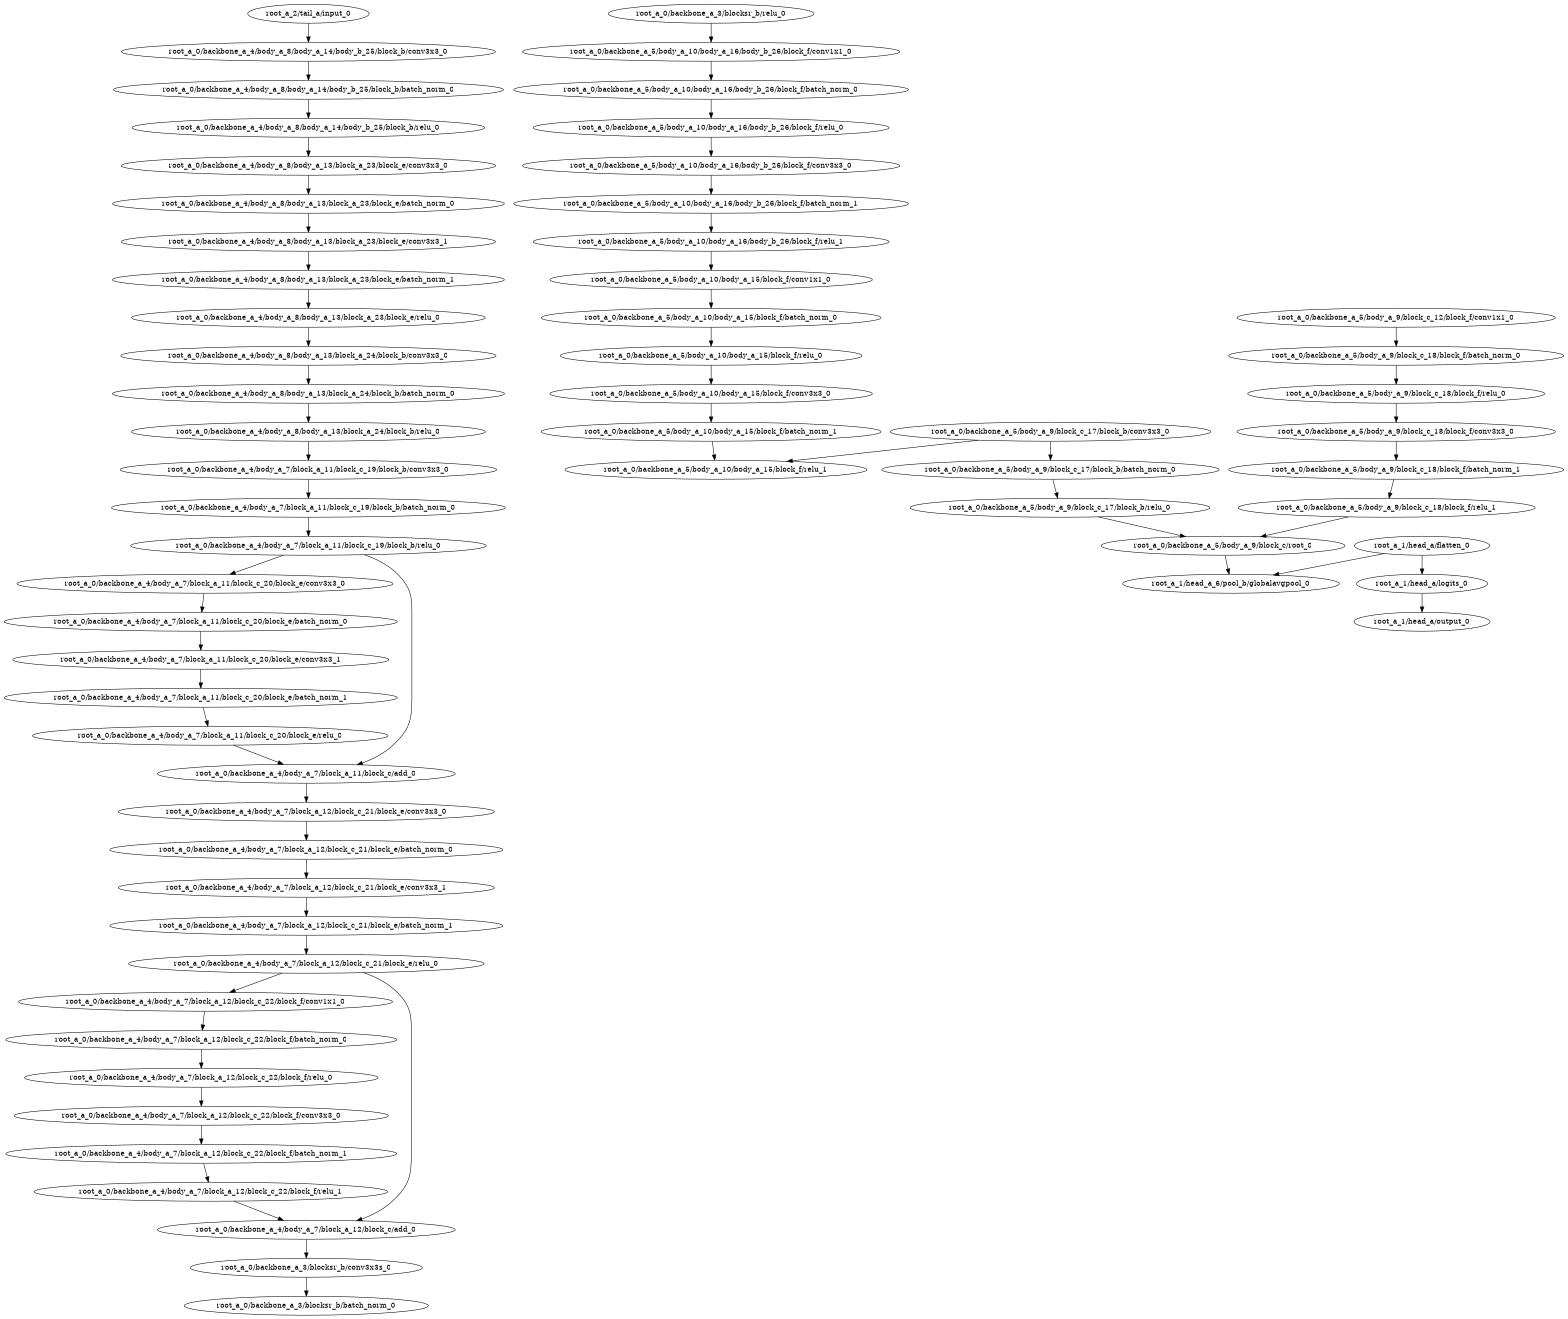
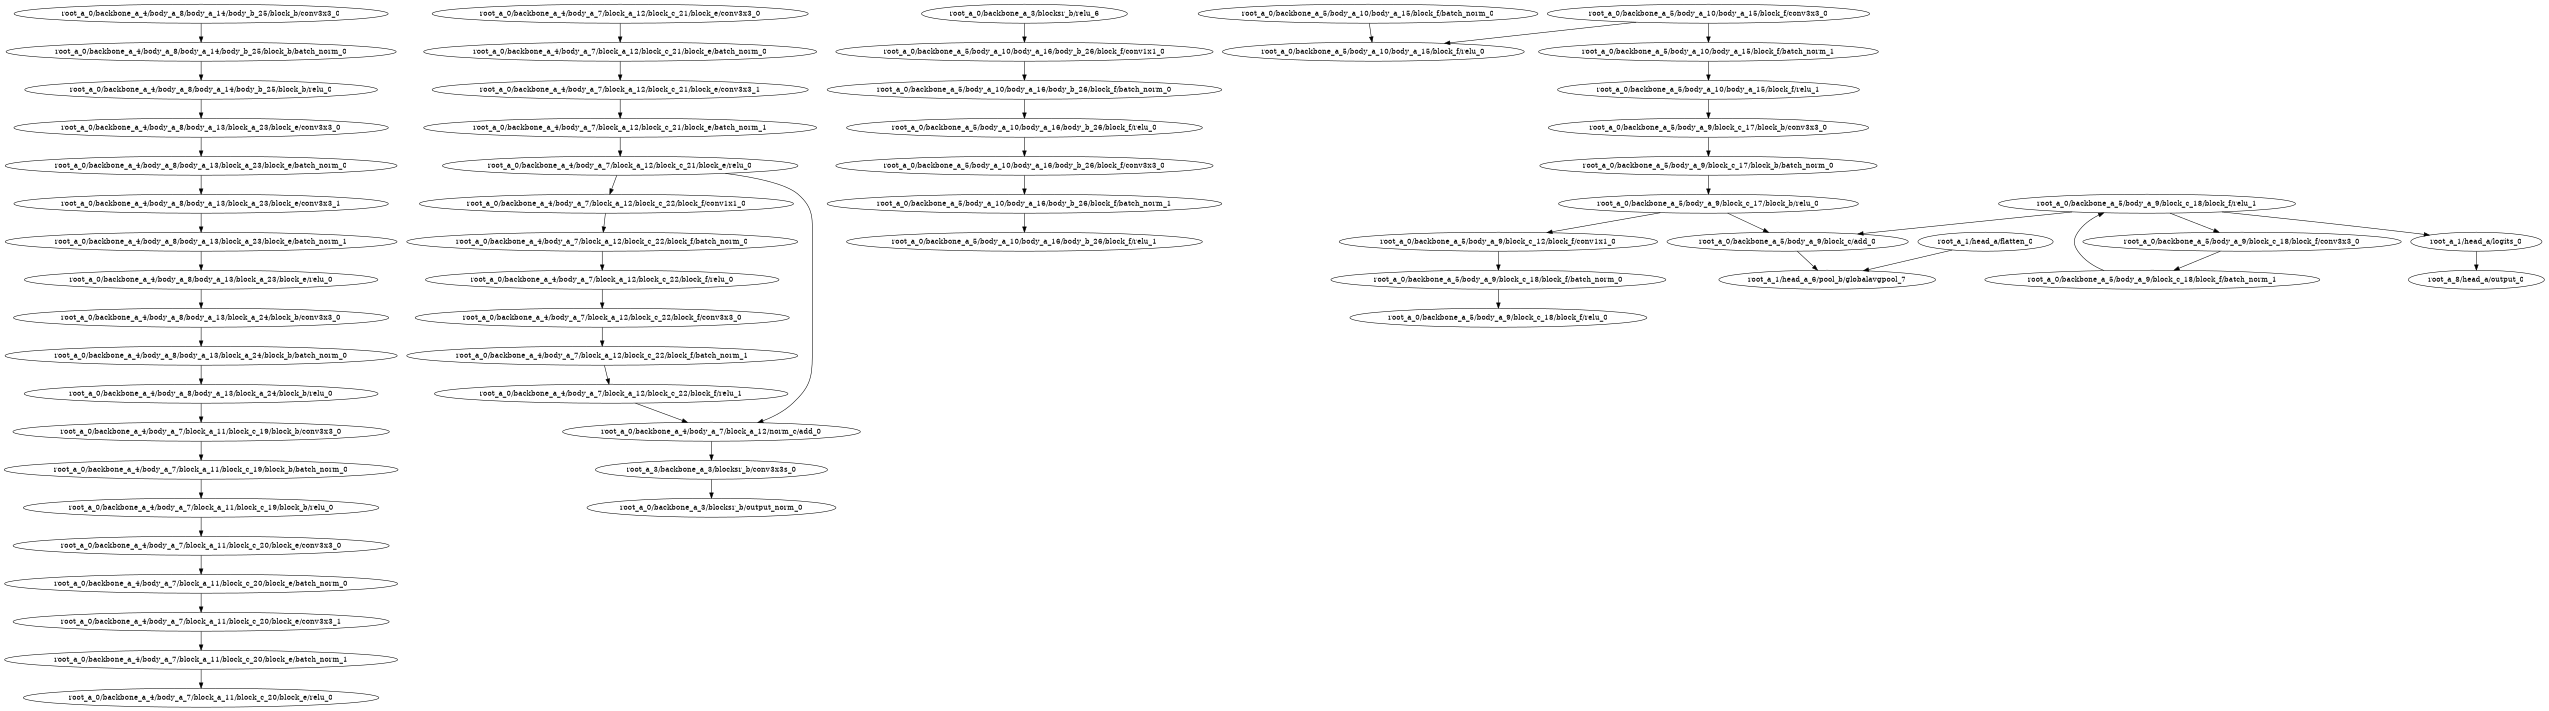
node "root_a_2/tail_a/input_0": removed
node "root_a_0/backbone_a_3/blocksr_b/relu_0": label "root_a_0/backbone_a_3/blocksr_b/relu_0" -> "root_a_0/backbone_a_3/blocksr_b/relu_6"
edge "root_a_0/backbone_a_5/body_a_9/block_c_17/block_b/relu_0" -> "root_a_0/backbone_a_5/body_a_9/block_c_12/block_f/conv1x1_0": added
node "root_a_0/backbone_a_5/body_a_10/body_a_15/block_f/conv1x1_0": removed
edge "root_a_0/backbone_a_5/body_a_10/body_a_15/block_f/relu_0" -> "root_a_0/backbone_a_5/body_a_10/body_a_15/block_f/conv3x3_0": reversed
edge "root_a_0/backbone_a_5/body_a_9/block_c_18/block_f/relu_0" -> "root_a_0/backbone_a_5/body_a_9/block_c_18/block_f/conv3x3_0": now "root_a_0/backbone_a_5/body_a_9/block_c_18/block_f/relu_1" -> "root_a_0/backbone_a_5/body_a_9/block_c_18/block_f/conv3x3_0"
edge "root_a_0/backbone_a_5/body_a_9/block_c_17/block_b/conv3x3_0" -> "root_a_0/backbone_a_5/body_a_10/body_a_15/block_f/relu_1": reversed
node "root_a_0/backbone_a_5/body_a_9/block_c/root_0": label "root_a_0/backbone_a_5/body_a_9/block_c/root_0" -> "root_a_0/backbone_a_5/body_a_9/block_c/add_0"
edge "root_a_1/head_a/flatten_0" -> "root_a_1/head_a/logits_0": now "root_a_0/backbone_a_5/body_a_9/block_c_18/block_f/relu_1" -> "root_a_1/head_a/logits_0"
node "root_a_1/head_a_6/pool_b/globalavgpool_0": label "root_a_1/head_a_6/pool_b/globalavgpool_0" -> "root_a_1/head_a_6/pool_b/globalavgpool_7"
node "root_a_1/head_a/output_0": label "root_a_1/head_a/output_0" -> "root_a_8/head_a/output_0"
node "root_a_0/backbone_a_4/body_a_7/block_a_11/block_c/add_0": removed
node "root_a_0/backbone_a_4/body_a_7/block_a_12/block_c/add_0": label "root_a_0/backbone_a_4/body_a_7/block_a_12/block_c/add_0" -> "root_a_0/backbone_a_4/body_a_7/block_a_12/norm_c/add_0"
node "root_a_0/backbone_a_3/blocksr_b/conv3x3s_0": label "root_a_0/backbone_a_3/blocksr_b/conv3x3s_0" -> "root_a_3/backbone_a_3/blocksr_b/conv3x3s_0"
node "root_a_0/backbone_a_3/blocksr_b/batch_norm_0": label "root_a_0/backbone_a_3/blocksr_b/batch_norm_0" -> "root_a_0/backbone_a_3/blocksr_b/output_norm_0"
